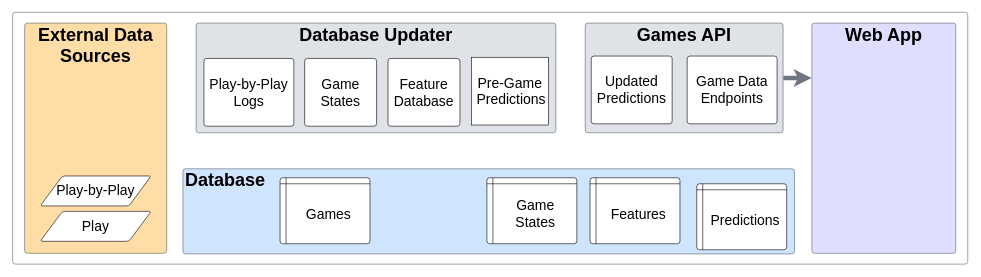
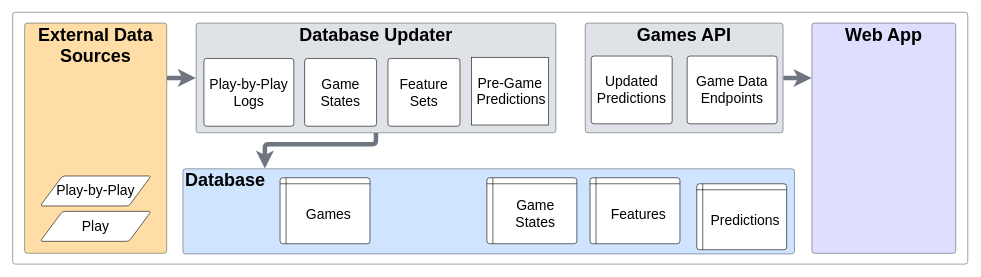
edge "External Data Sources" -> "Database Updater": added
node "Feature Database": label "Feature Database" -> "Feature Sets"
edge "Database Updater" -> "Database": added
